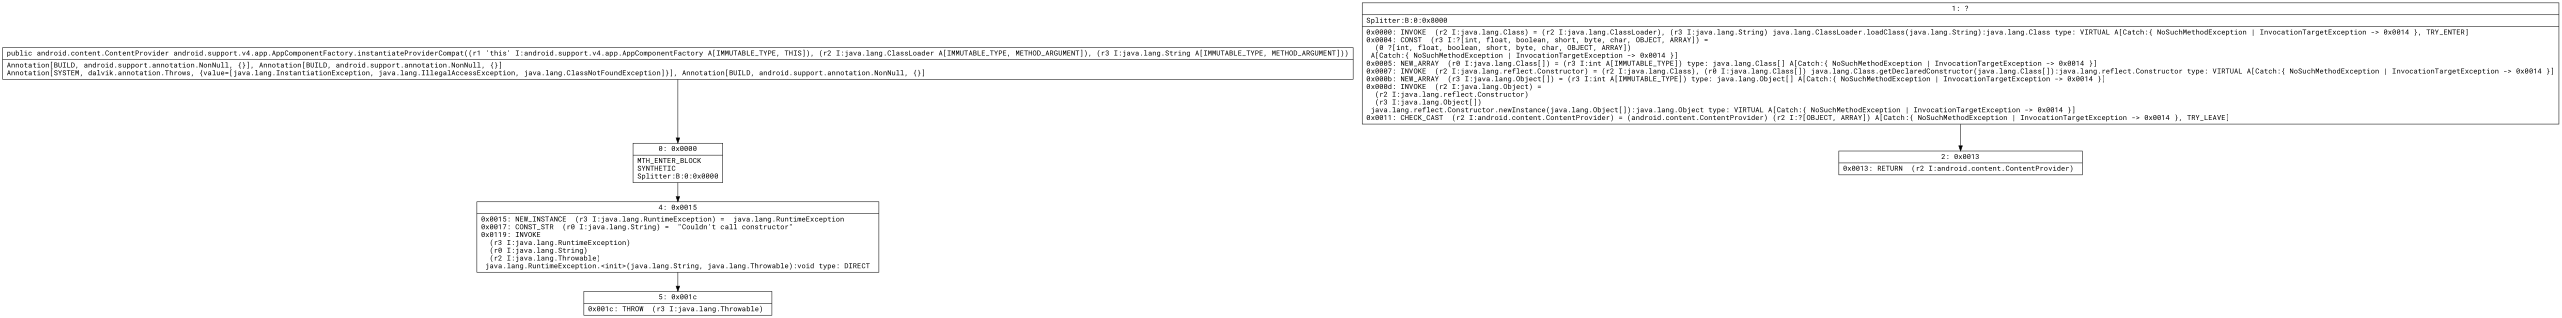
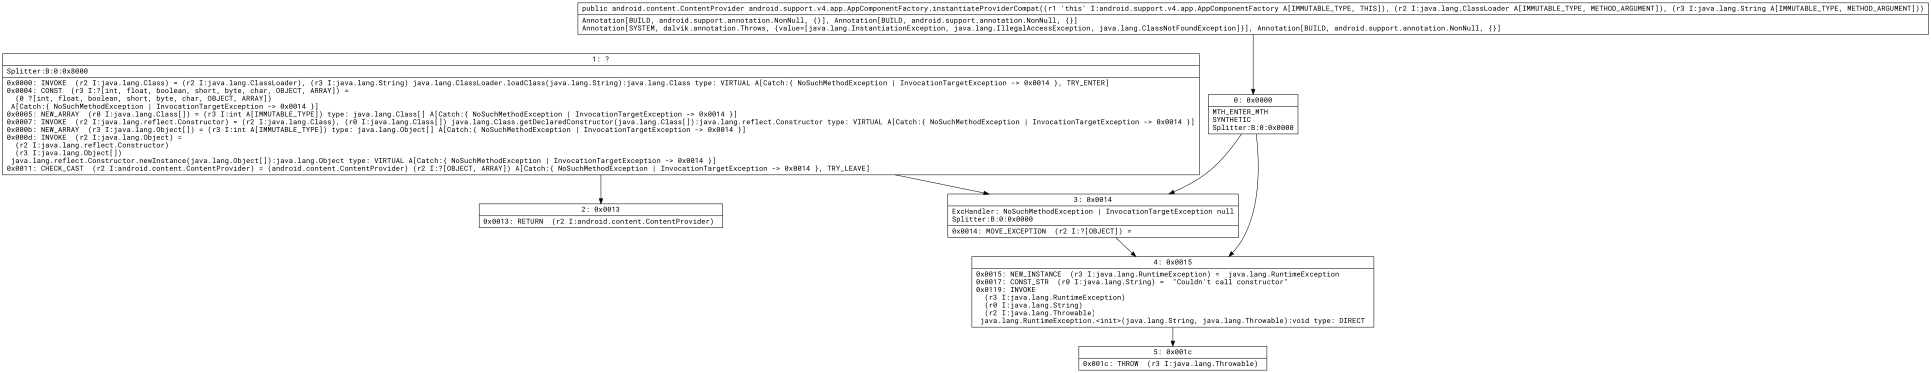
node "0: 0x0000": text "MTH_ENTER_BLOCK" -> "MTH_ENTER_MTH"
node "3: 0x0014": added
